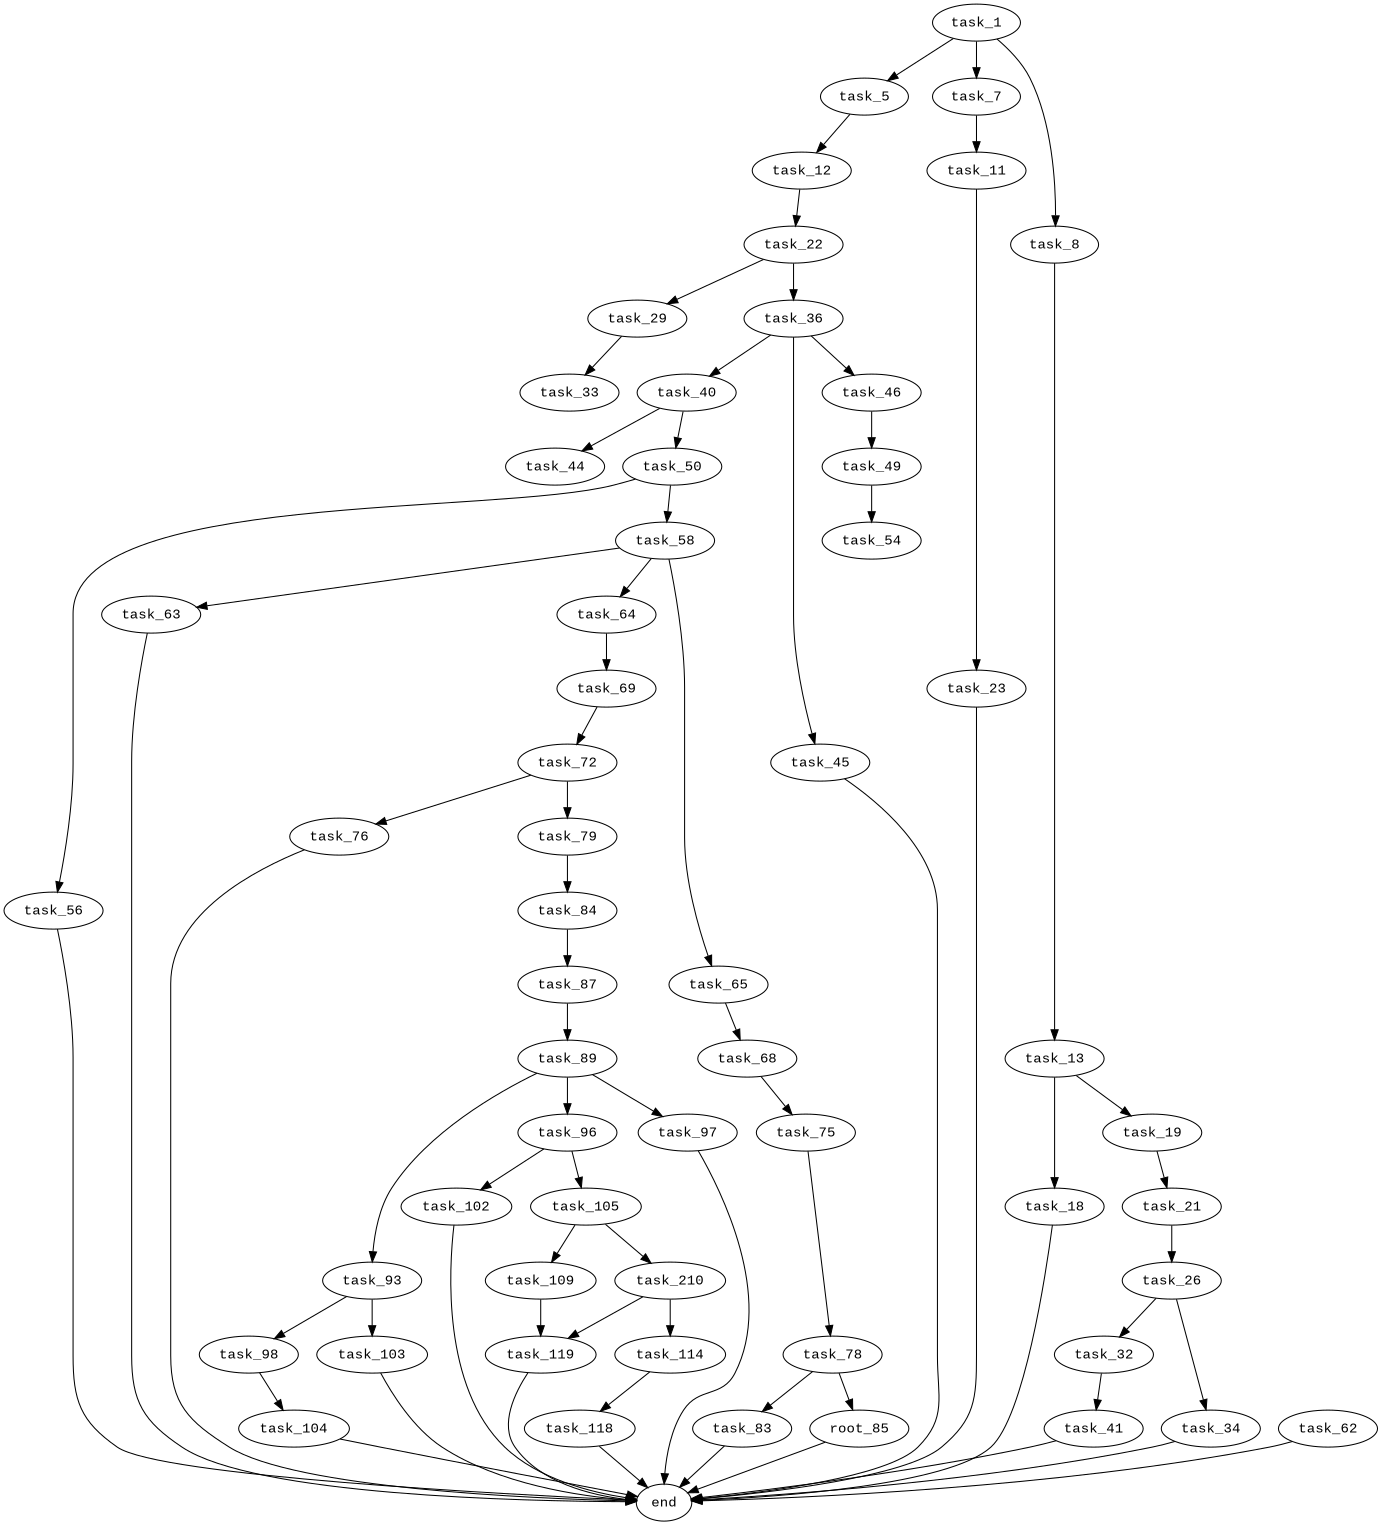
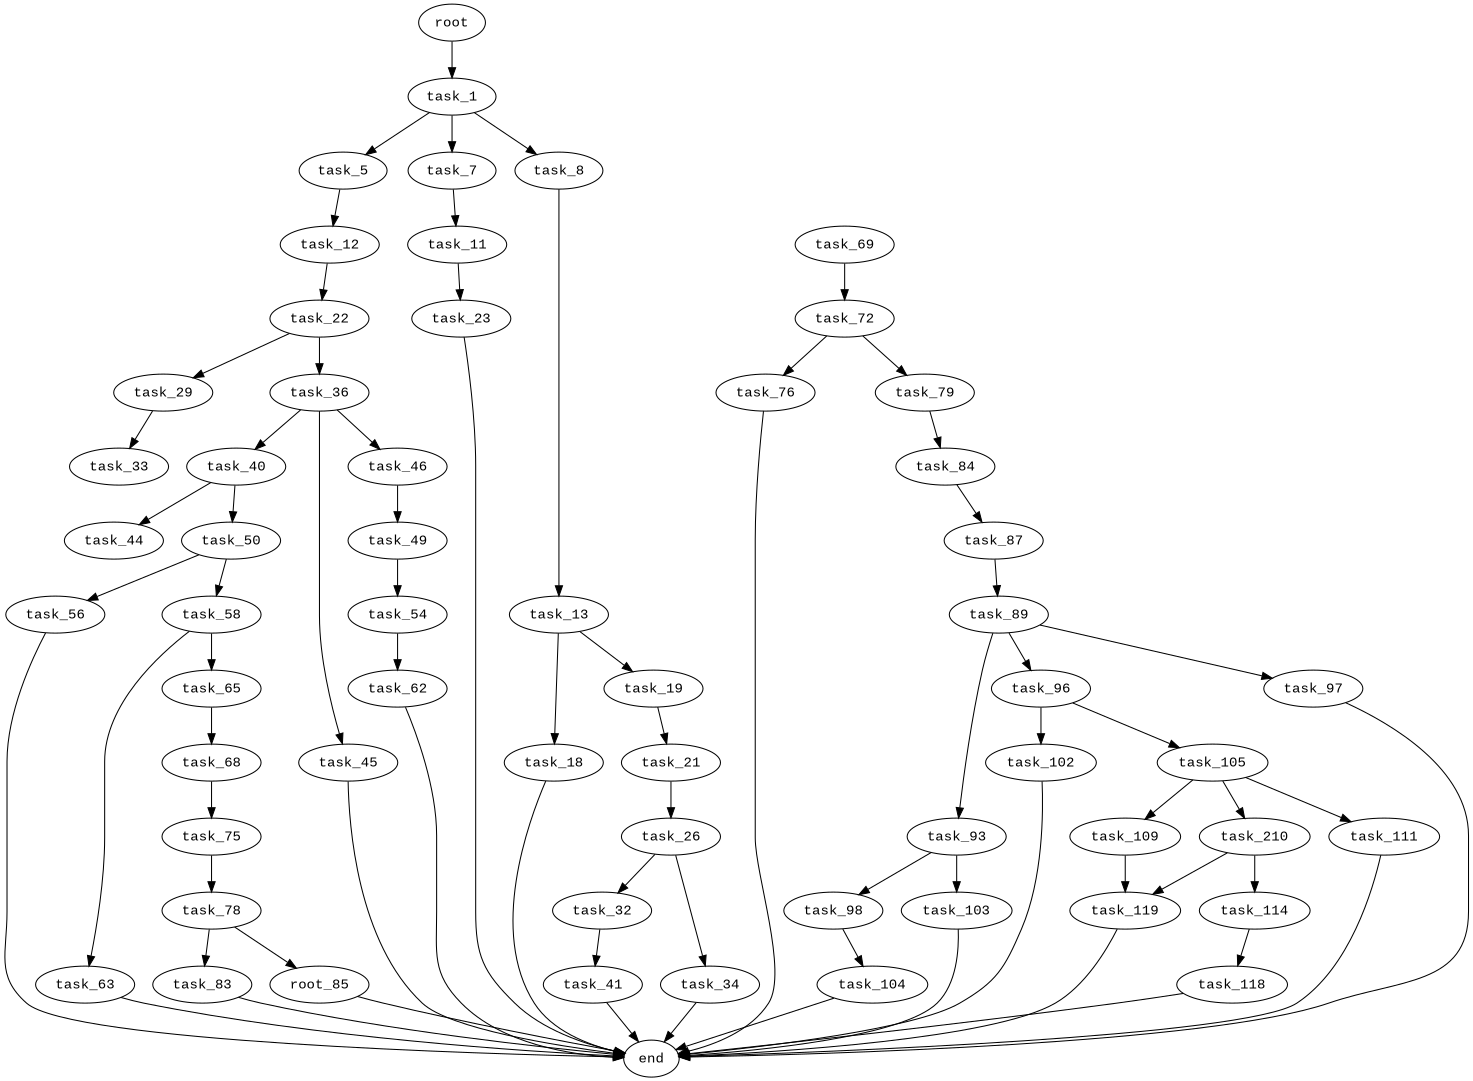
node "root": added
node "task_64": removed
edge "task_54" -> "task_62": added
node "task_111": added
